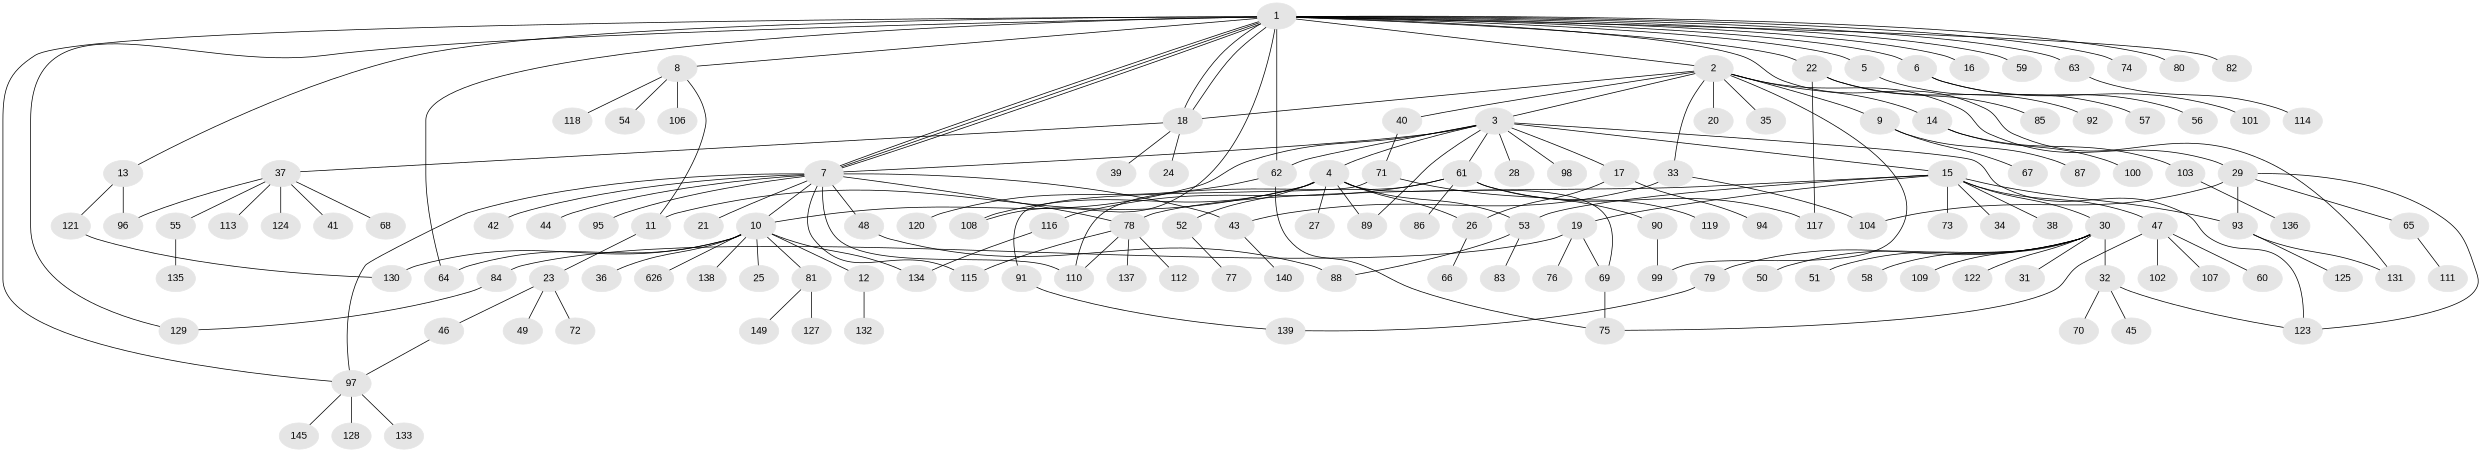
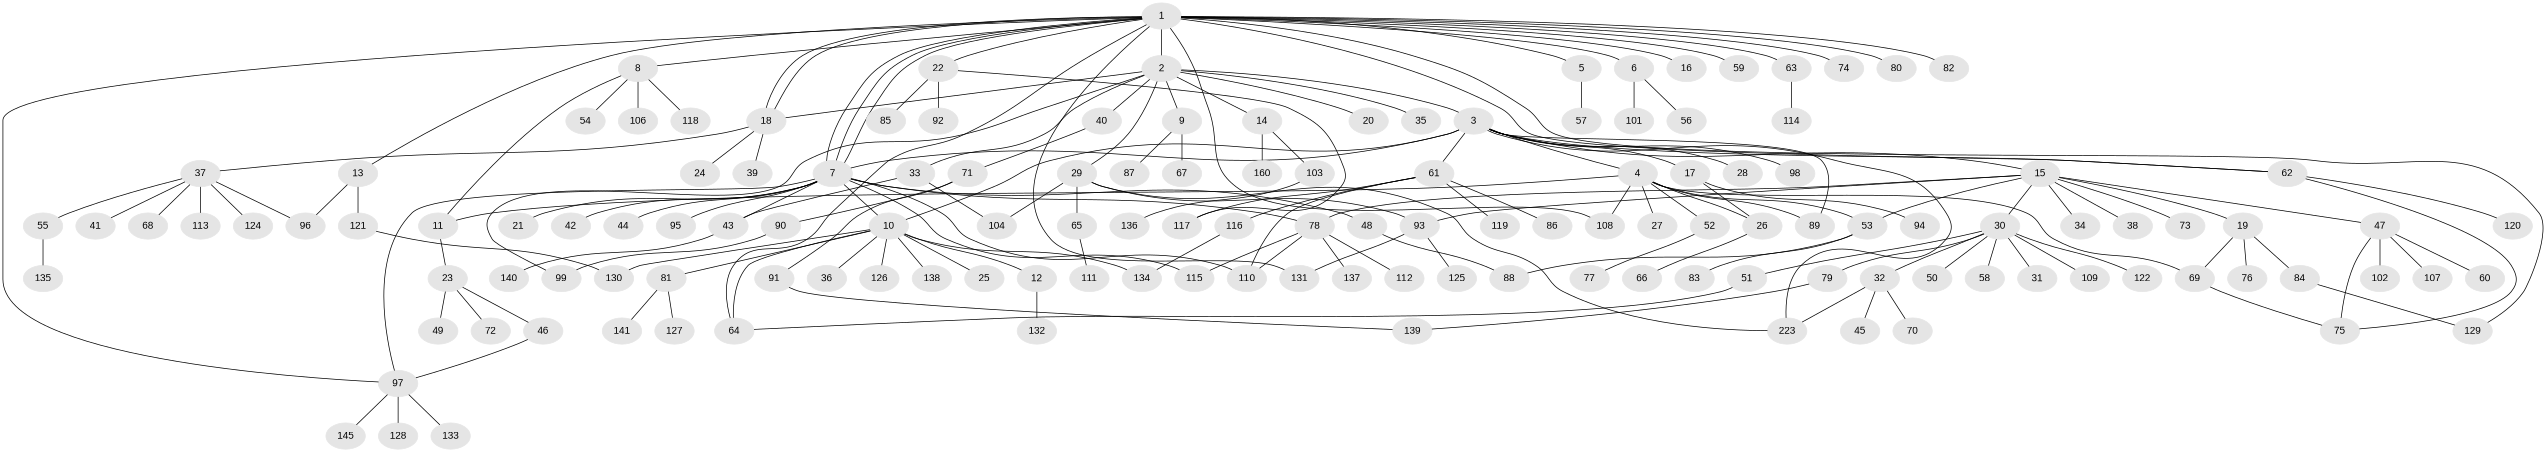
node "100": label "100" -> "160"
node "626": label "626" -> "126"
edge "51" -- "64": added
node "149": label "149" -> "141"
node "123": label "123" -> "223"
